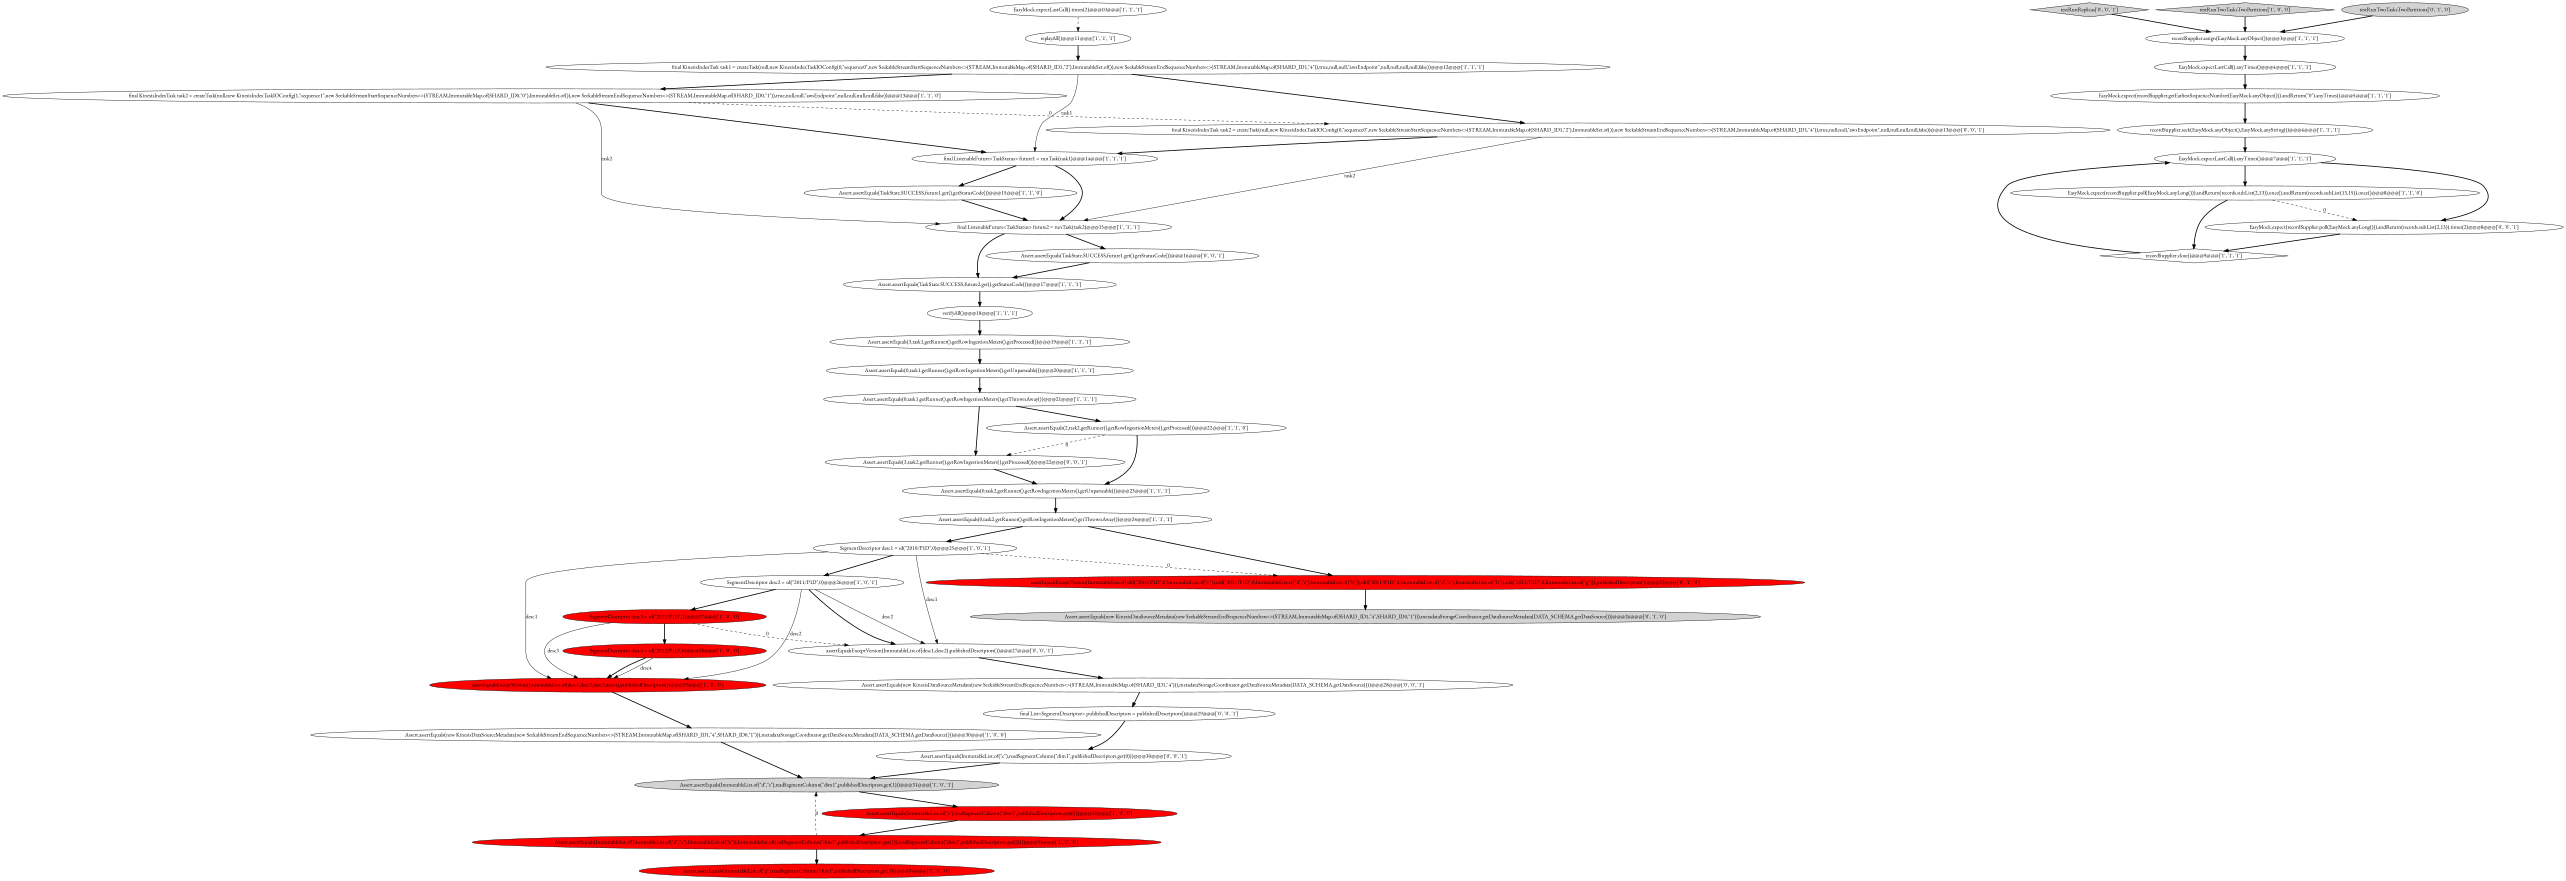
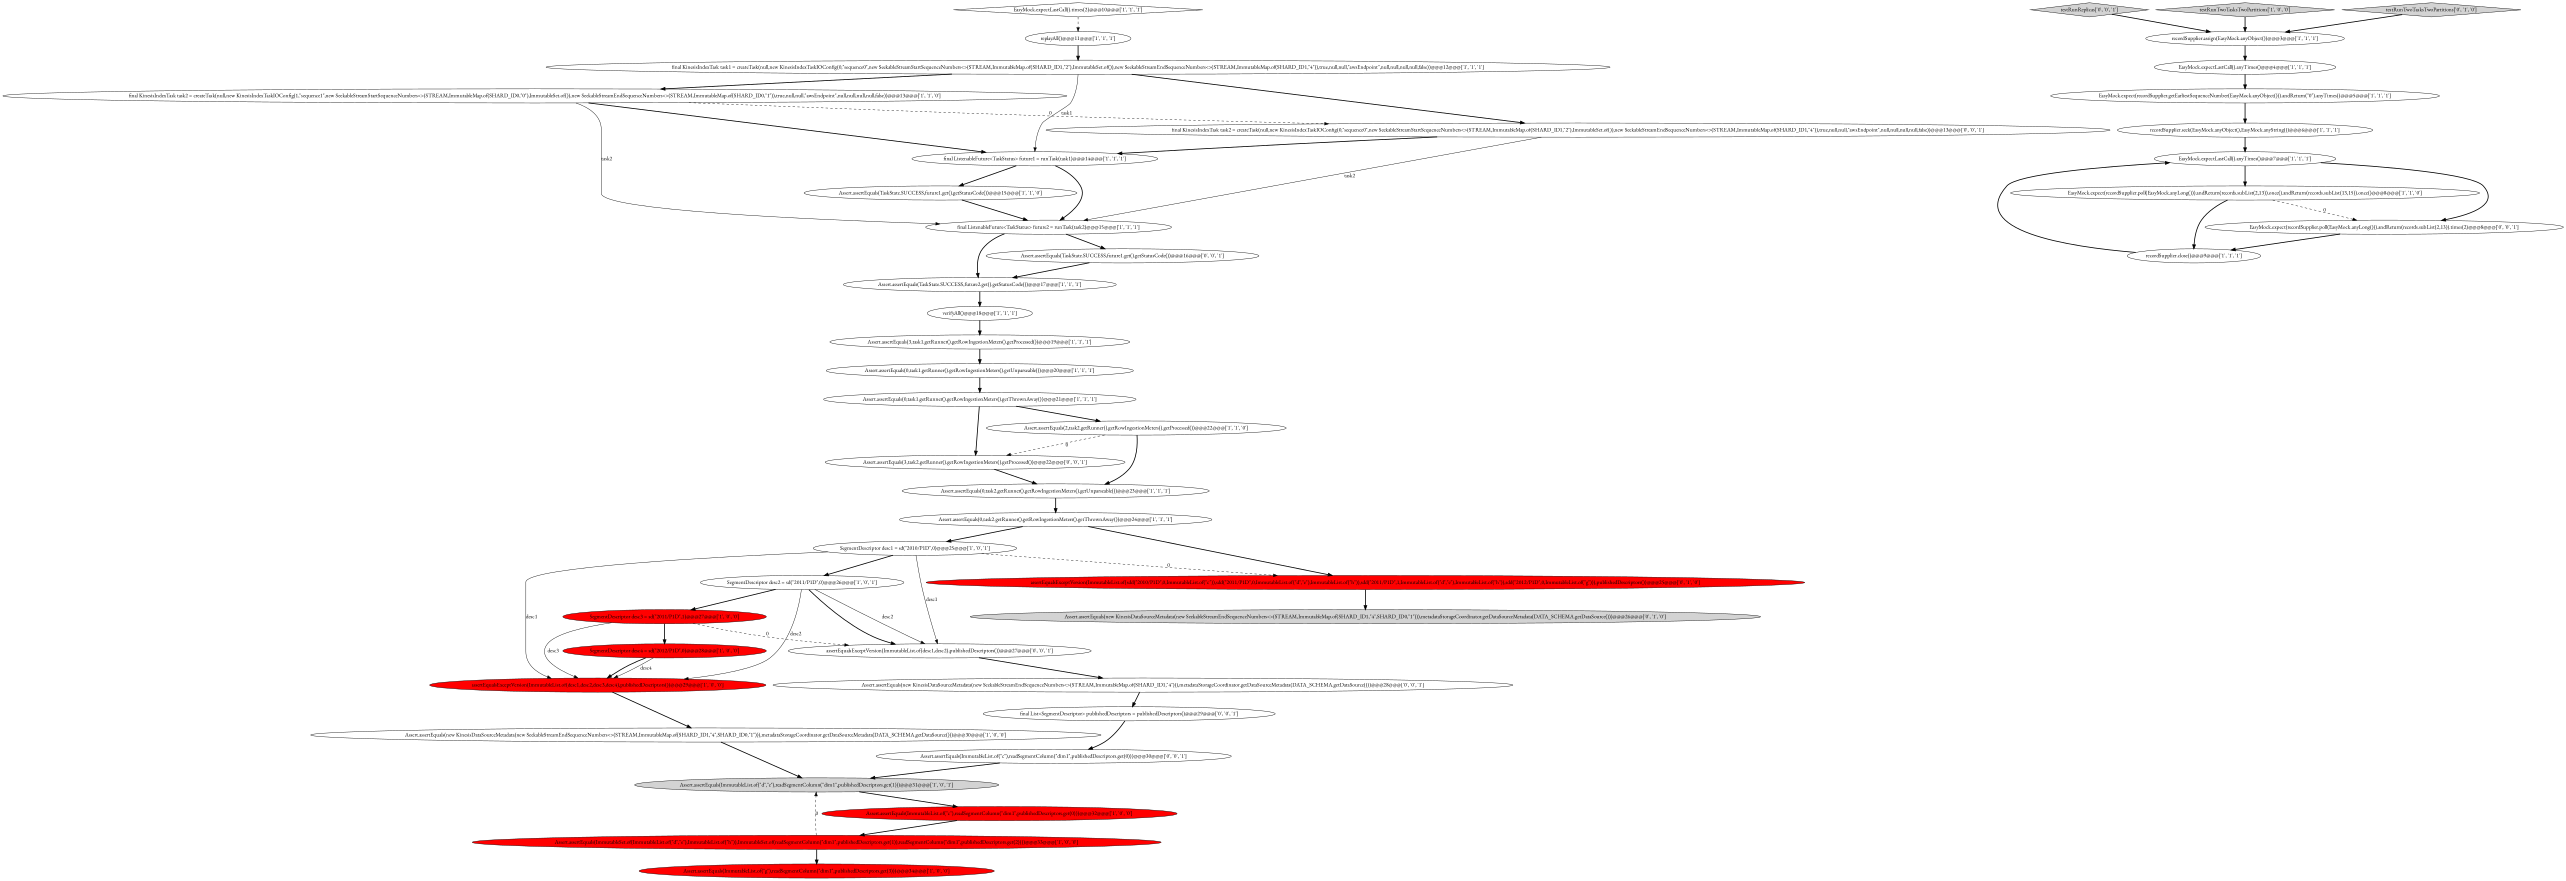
node "EasyMock.expectLastCall().times(2)@@@10@@@['1', '1', '1']": shape ellipse -> diamond
node "testRunTwoTasksTwoPartitions['0', '1', '0']": shape ellipse -> diamond
node "recordSupplier.close()@@@9@@@['1', '1', '1']": shape diamond -> ellipse
